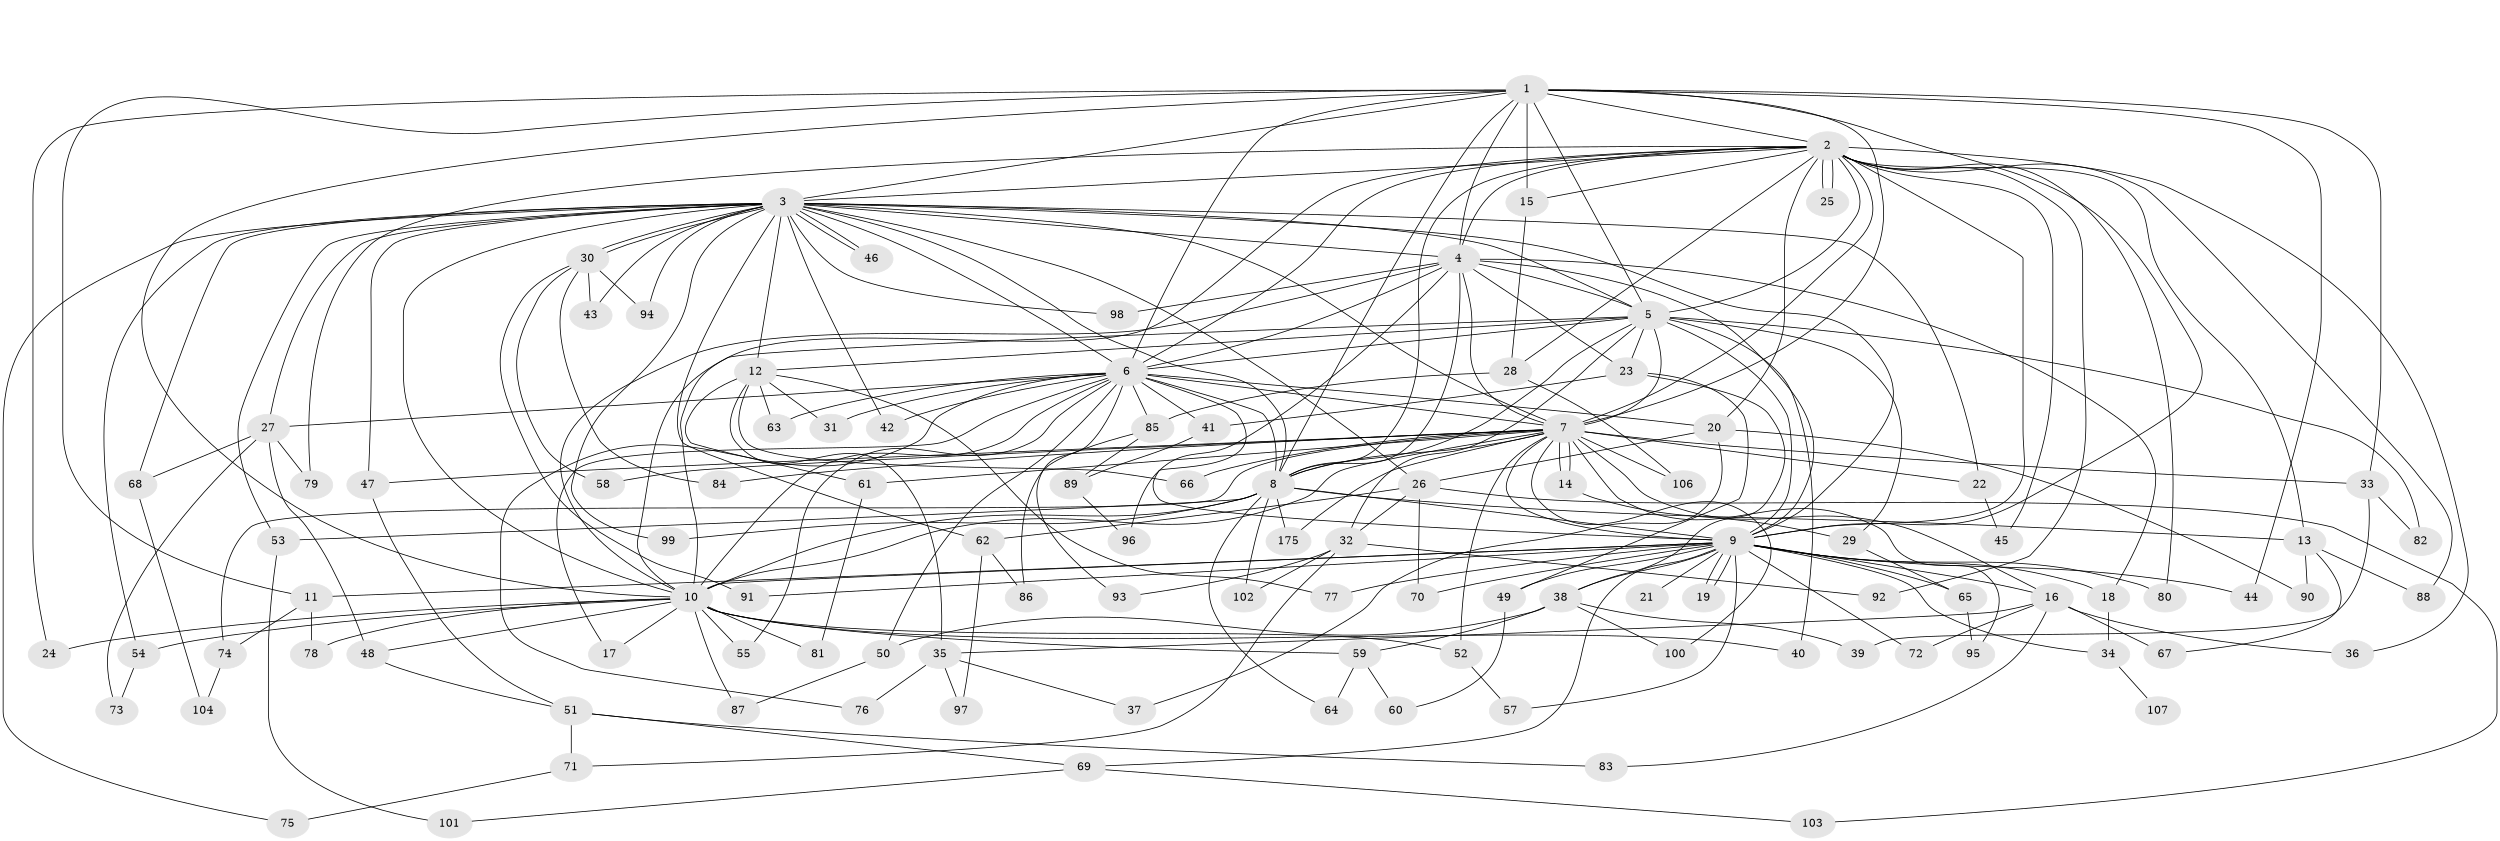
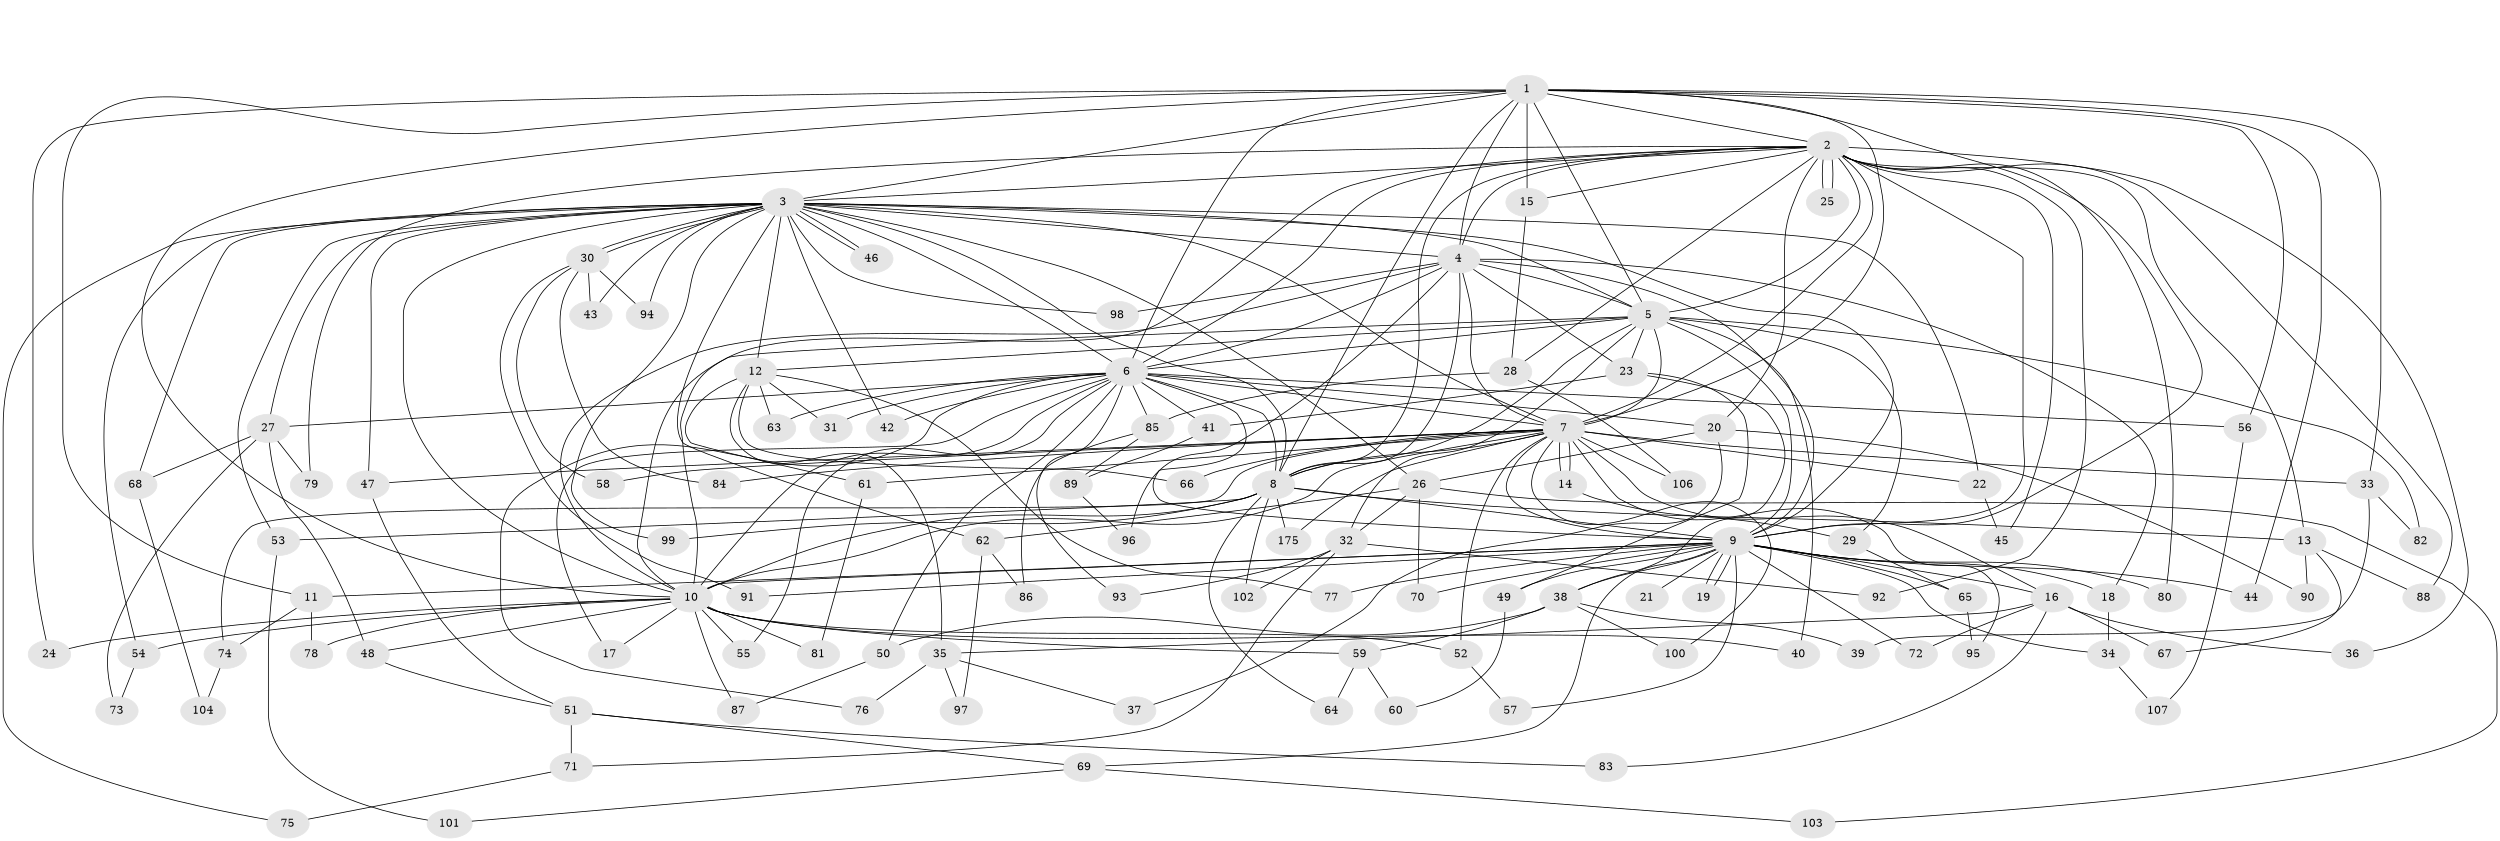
node "56": added
